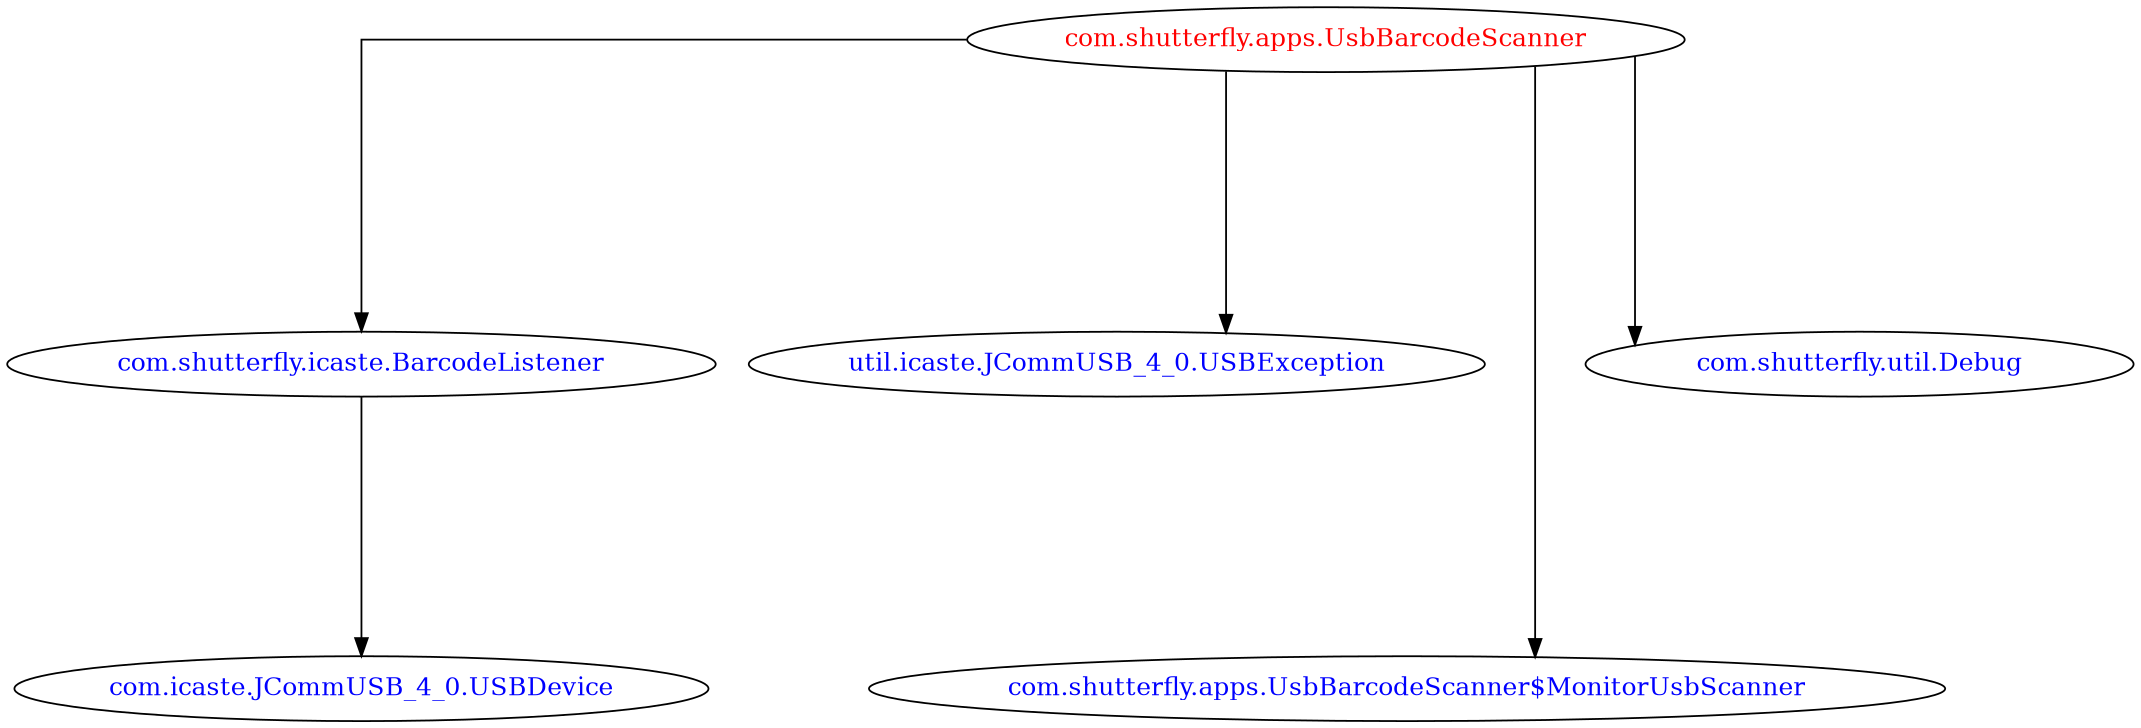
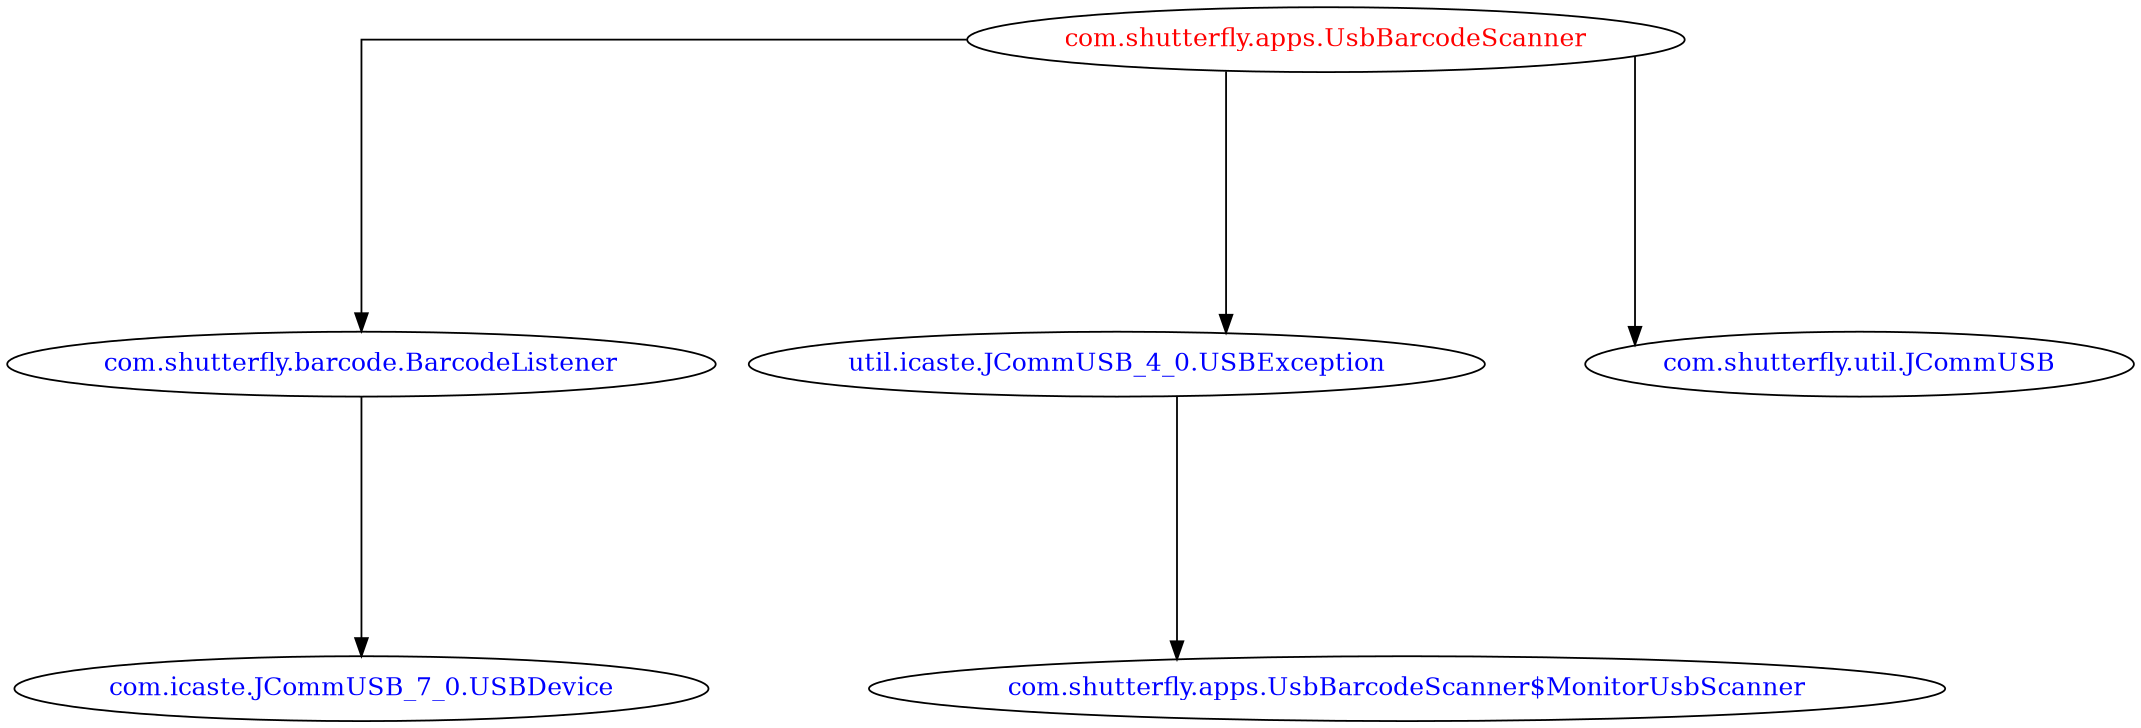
edge "com.shutterfly.apps.UsbBarcodeScanner" -> "com.shutterfly.apps.UsbBarcodeScanner$MonitorUsbScanner": now "util.icaste.JCommUSB_4_0.USBException" -> "com.shutterfly.apps.UsbBarcodeScanner$MonitorUsbScanner"
node "com.shutterfly.icaste.BarcodeListener": label "com.shutterfly.icaste.BarcodeListener" -> "com.shutterfly.barcode.BarcodeListener"
node "com.shutterfly.util.Debug": label "com.shutterfly.util.Debug" -> "com.shutterfly.util.JCommUSB"
node "com.icaste.JCommUSB_4_0.USBDevice": label "com.icaste.JCommUSB_4_0.USBDevice" -> "com.icaste.JCommUSB_7_0.USBDevice"
